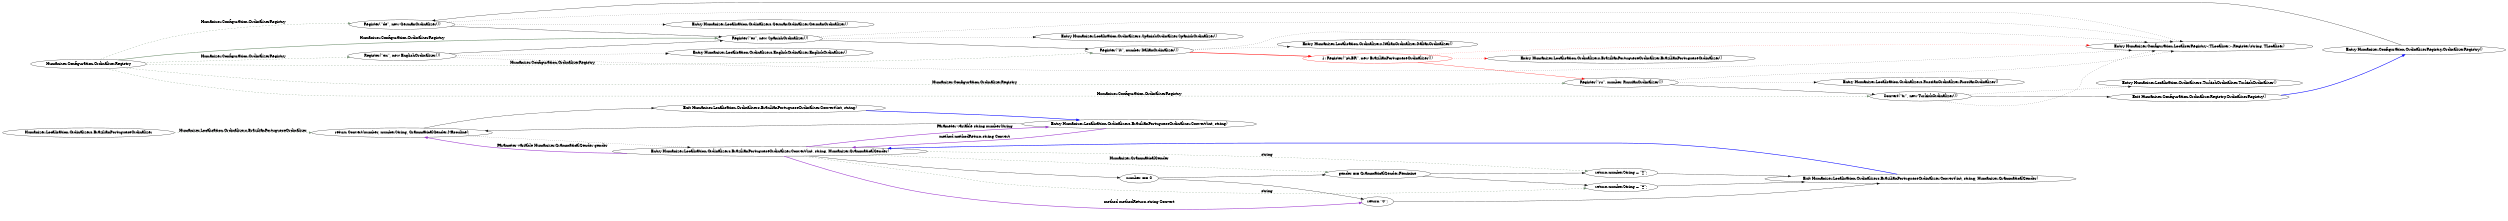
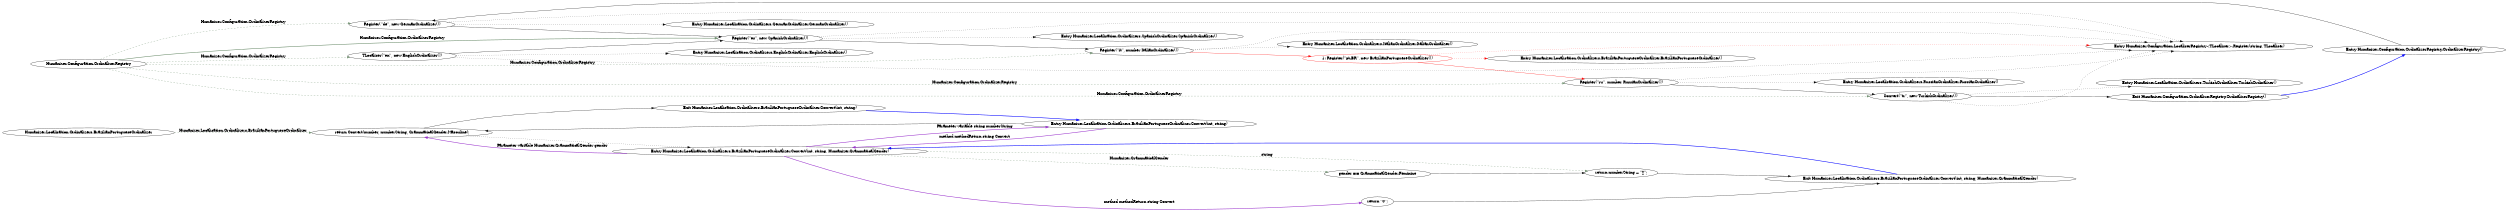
edge "Register(''it'', number ItalianOrdinalizer())" -> "1: Register(''pt-BR'', new BrazilianPortugueseOrdinalizer())": style bold -> solid
node "Register(''en'', new EnglishOrdinalizer())": label "Register(''en'', new EnglishOrdinalizer())" -> "TLocaliser(''en'', new EnglishOrdinalizer())"
node "number == 0": removed
node "return numberString + ''ª'';": removed
